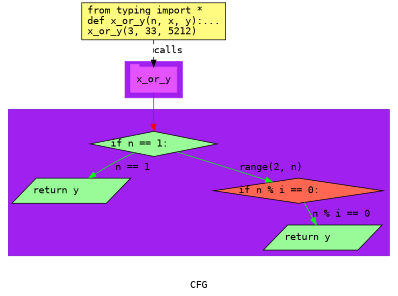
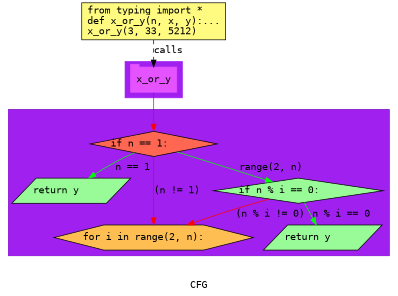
node "if n == 1:": fillcolor #98fb98 -> #ff6752
node "if n % i == 0:": fillcolor #ff6752 -> #98fb98
node "for i in range(2, n):": added
